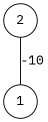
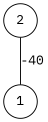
edge "2" -- "1": label "-10" -> "-40"
